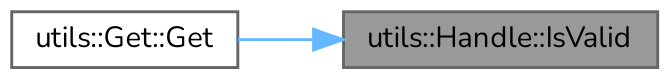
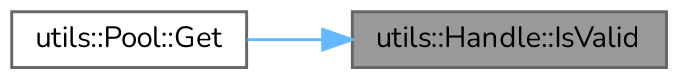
node "utils::Get::Get": label "utils::Get::Get" -> "utils::Pool::Get"
